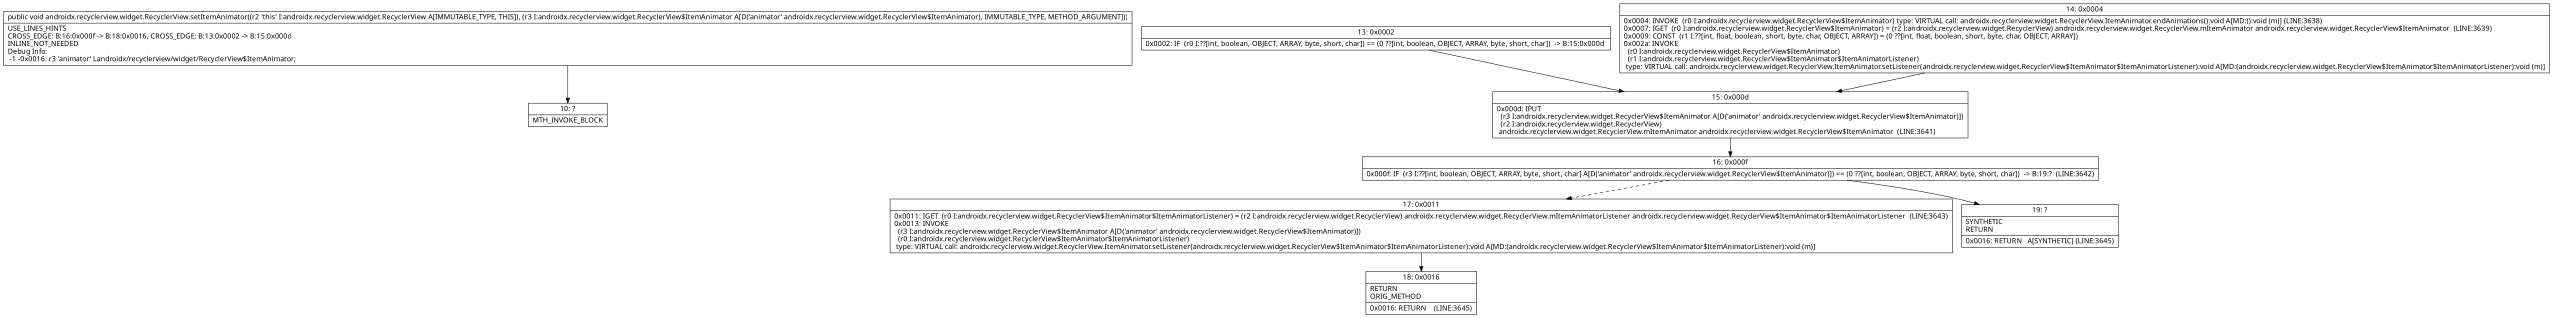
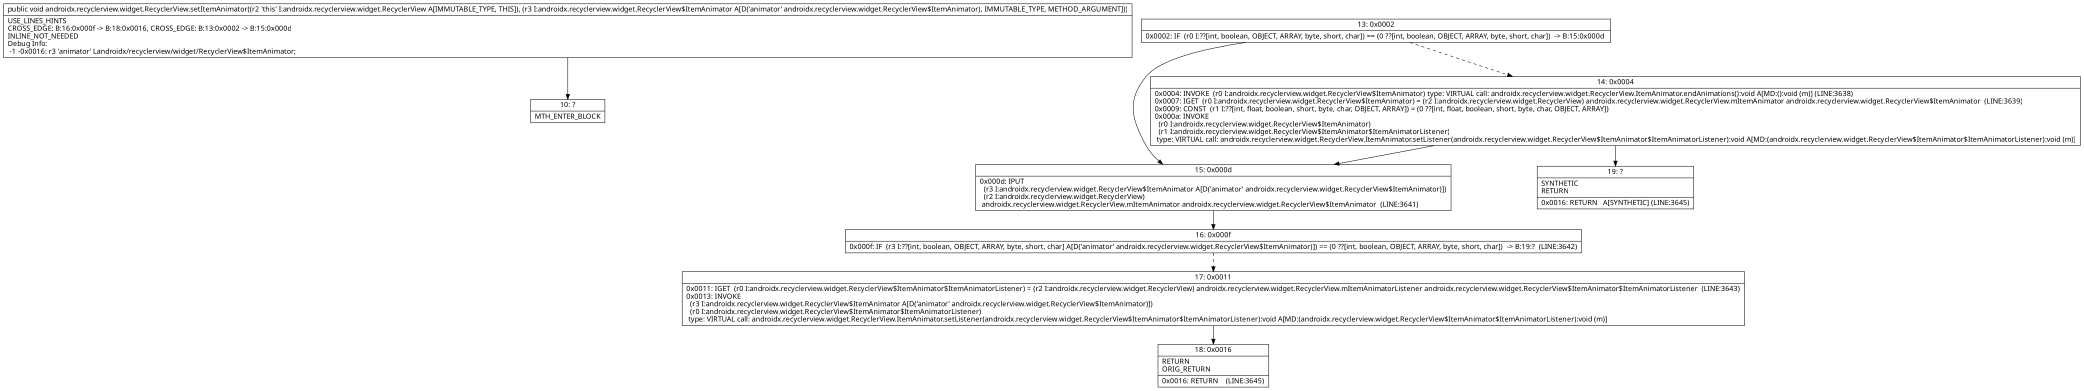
node "14: 0x0004": text "0x002a: INVOKE" -> "0x000a: INVOKE"
edge "13: 0x0002" -> "14: 0x0004": added
node "10: ?": text "MTH_INVOKE_BLOCK" -> "MTH_ENTER_BLOCK"
edge "16: 0x000f" -> "19: ?": now "14: 0x0004" -> "19: ?"
node "18: 0x0016": text "ORIG_METHOD" -> "ORIG_RETURN"
